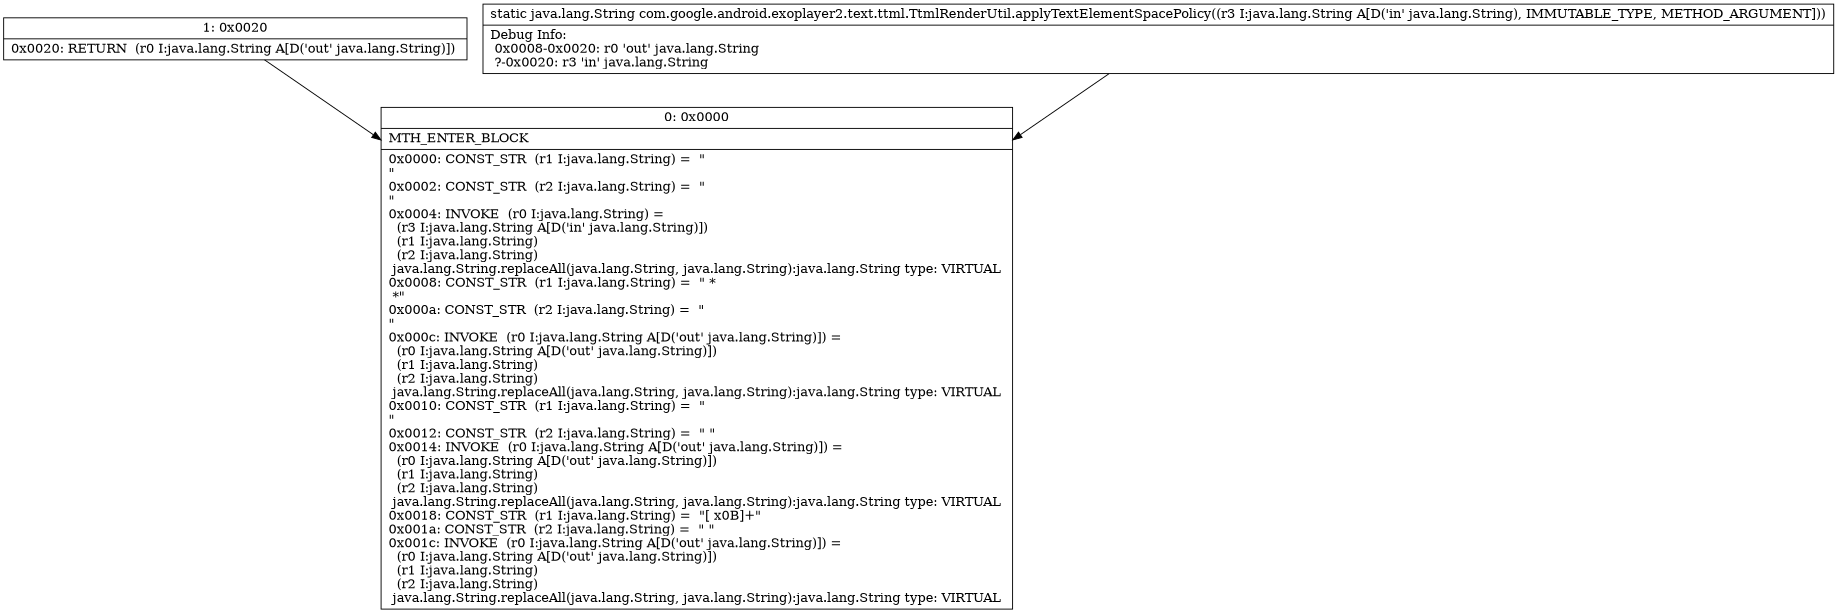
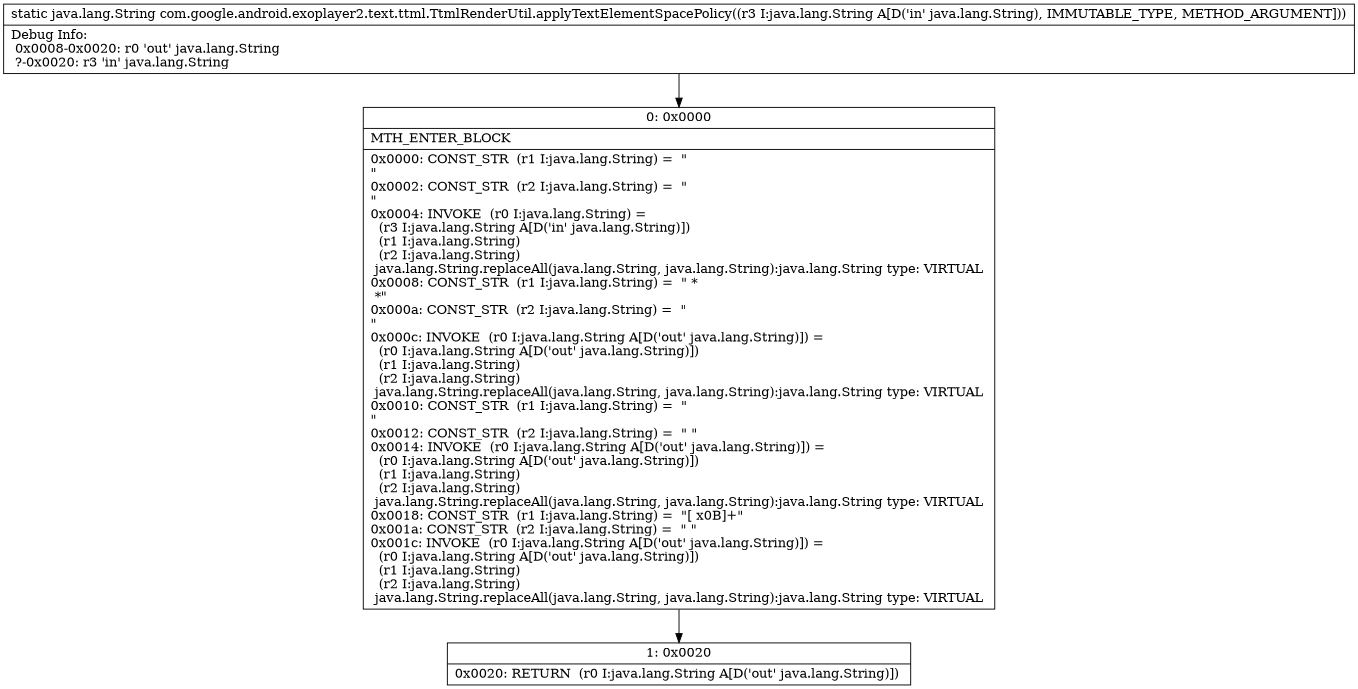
edge "1: 0x0020" -> "0: 0x0000": reversed
